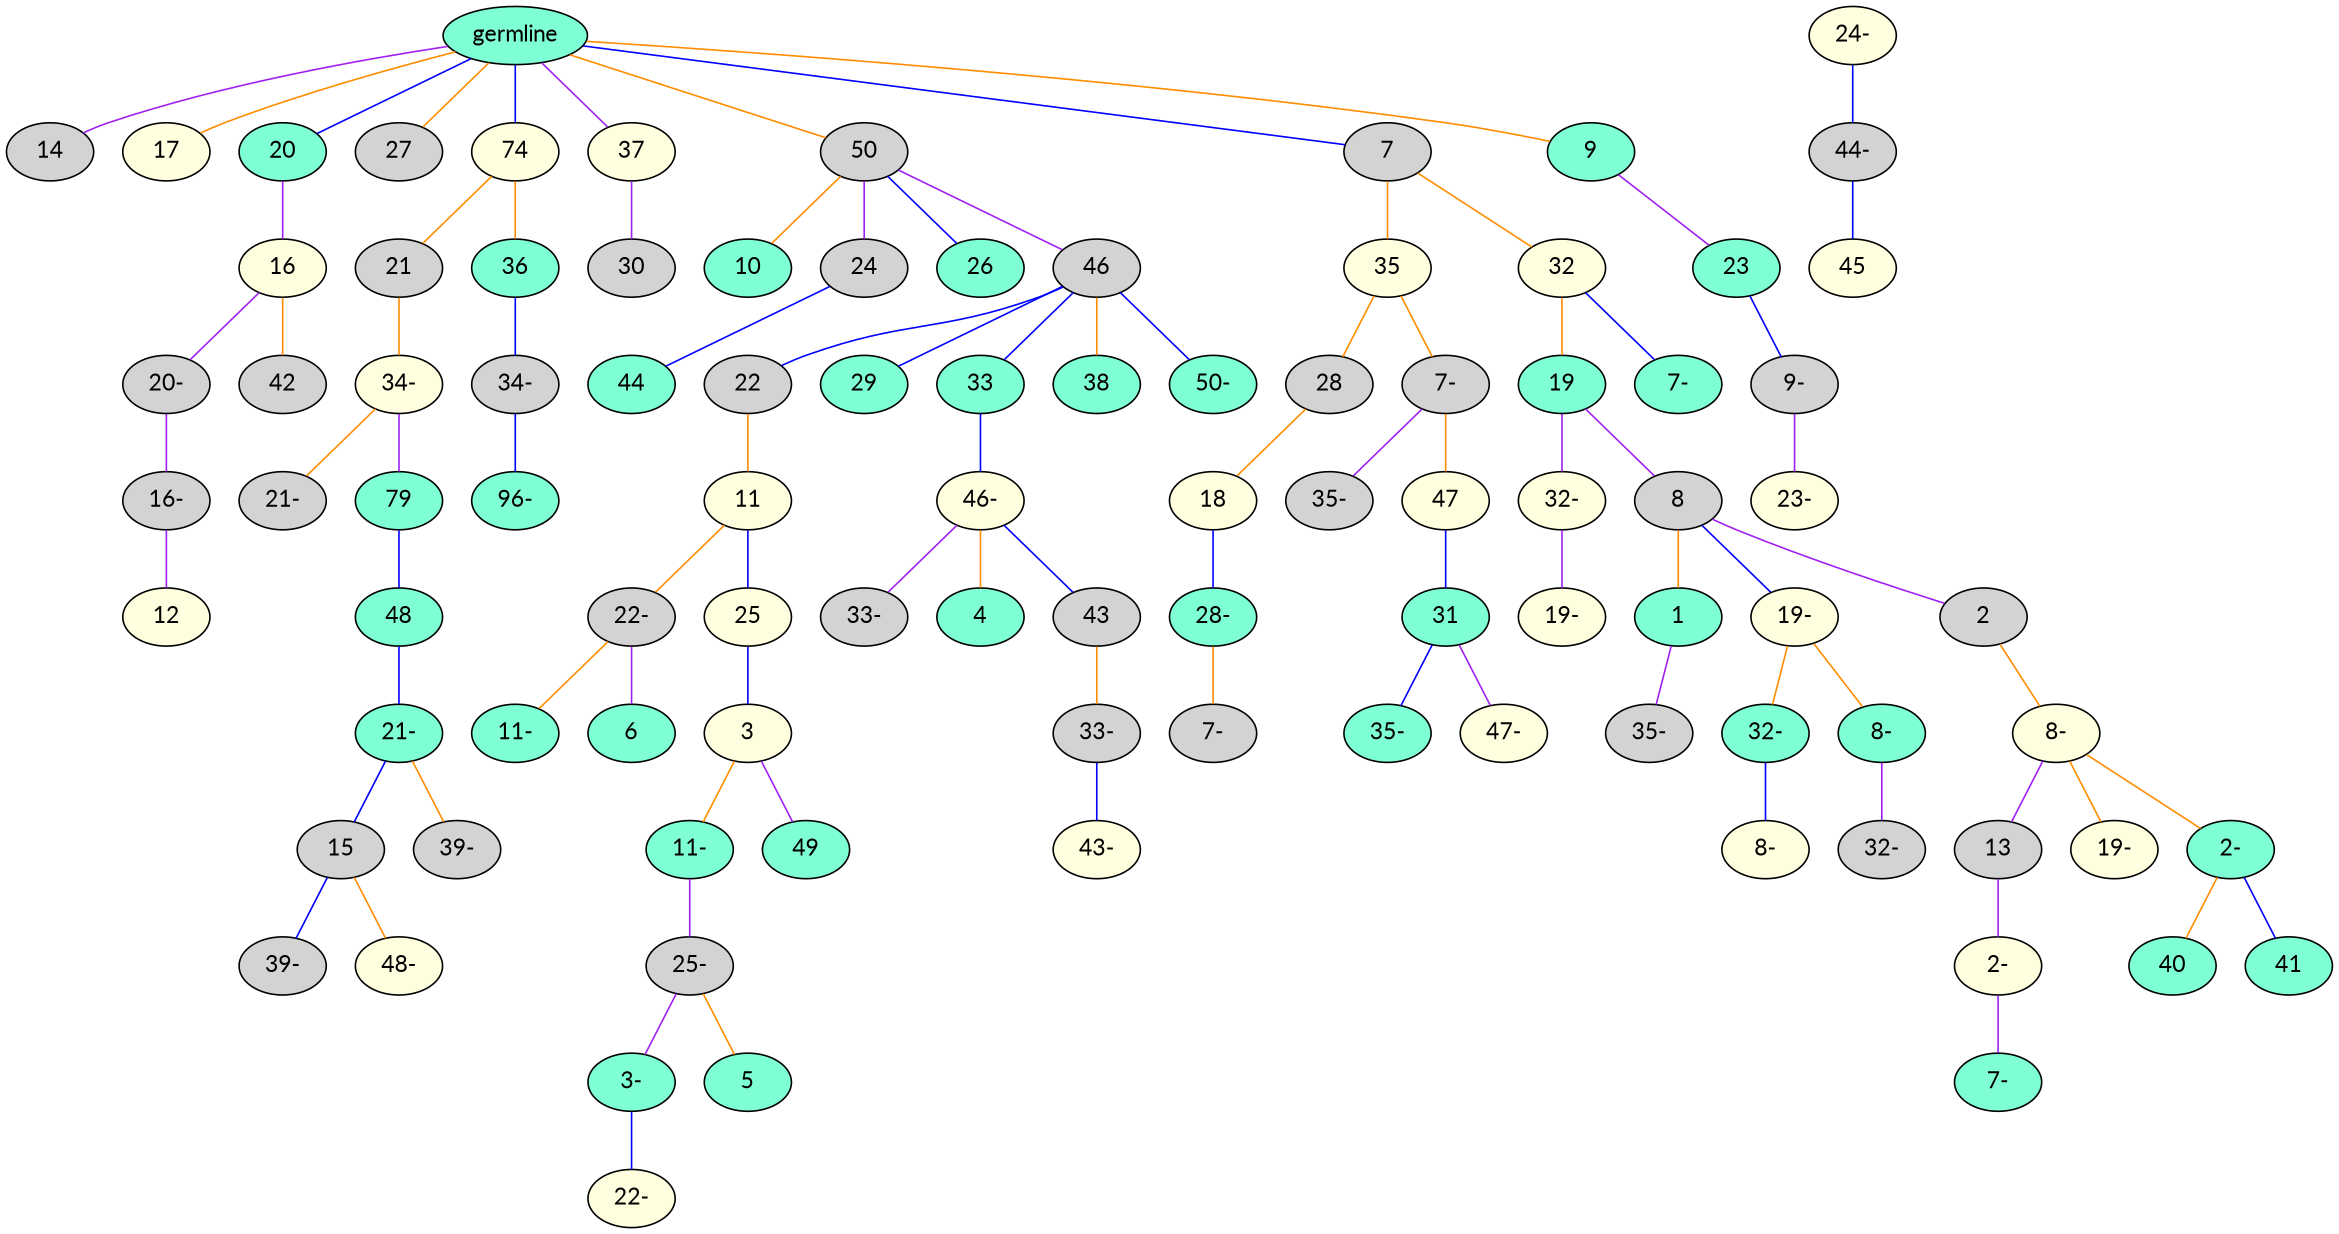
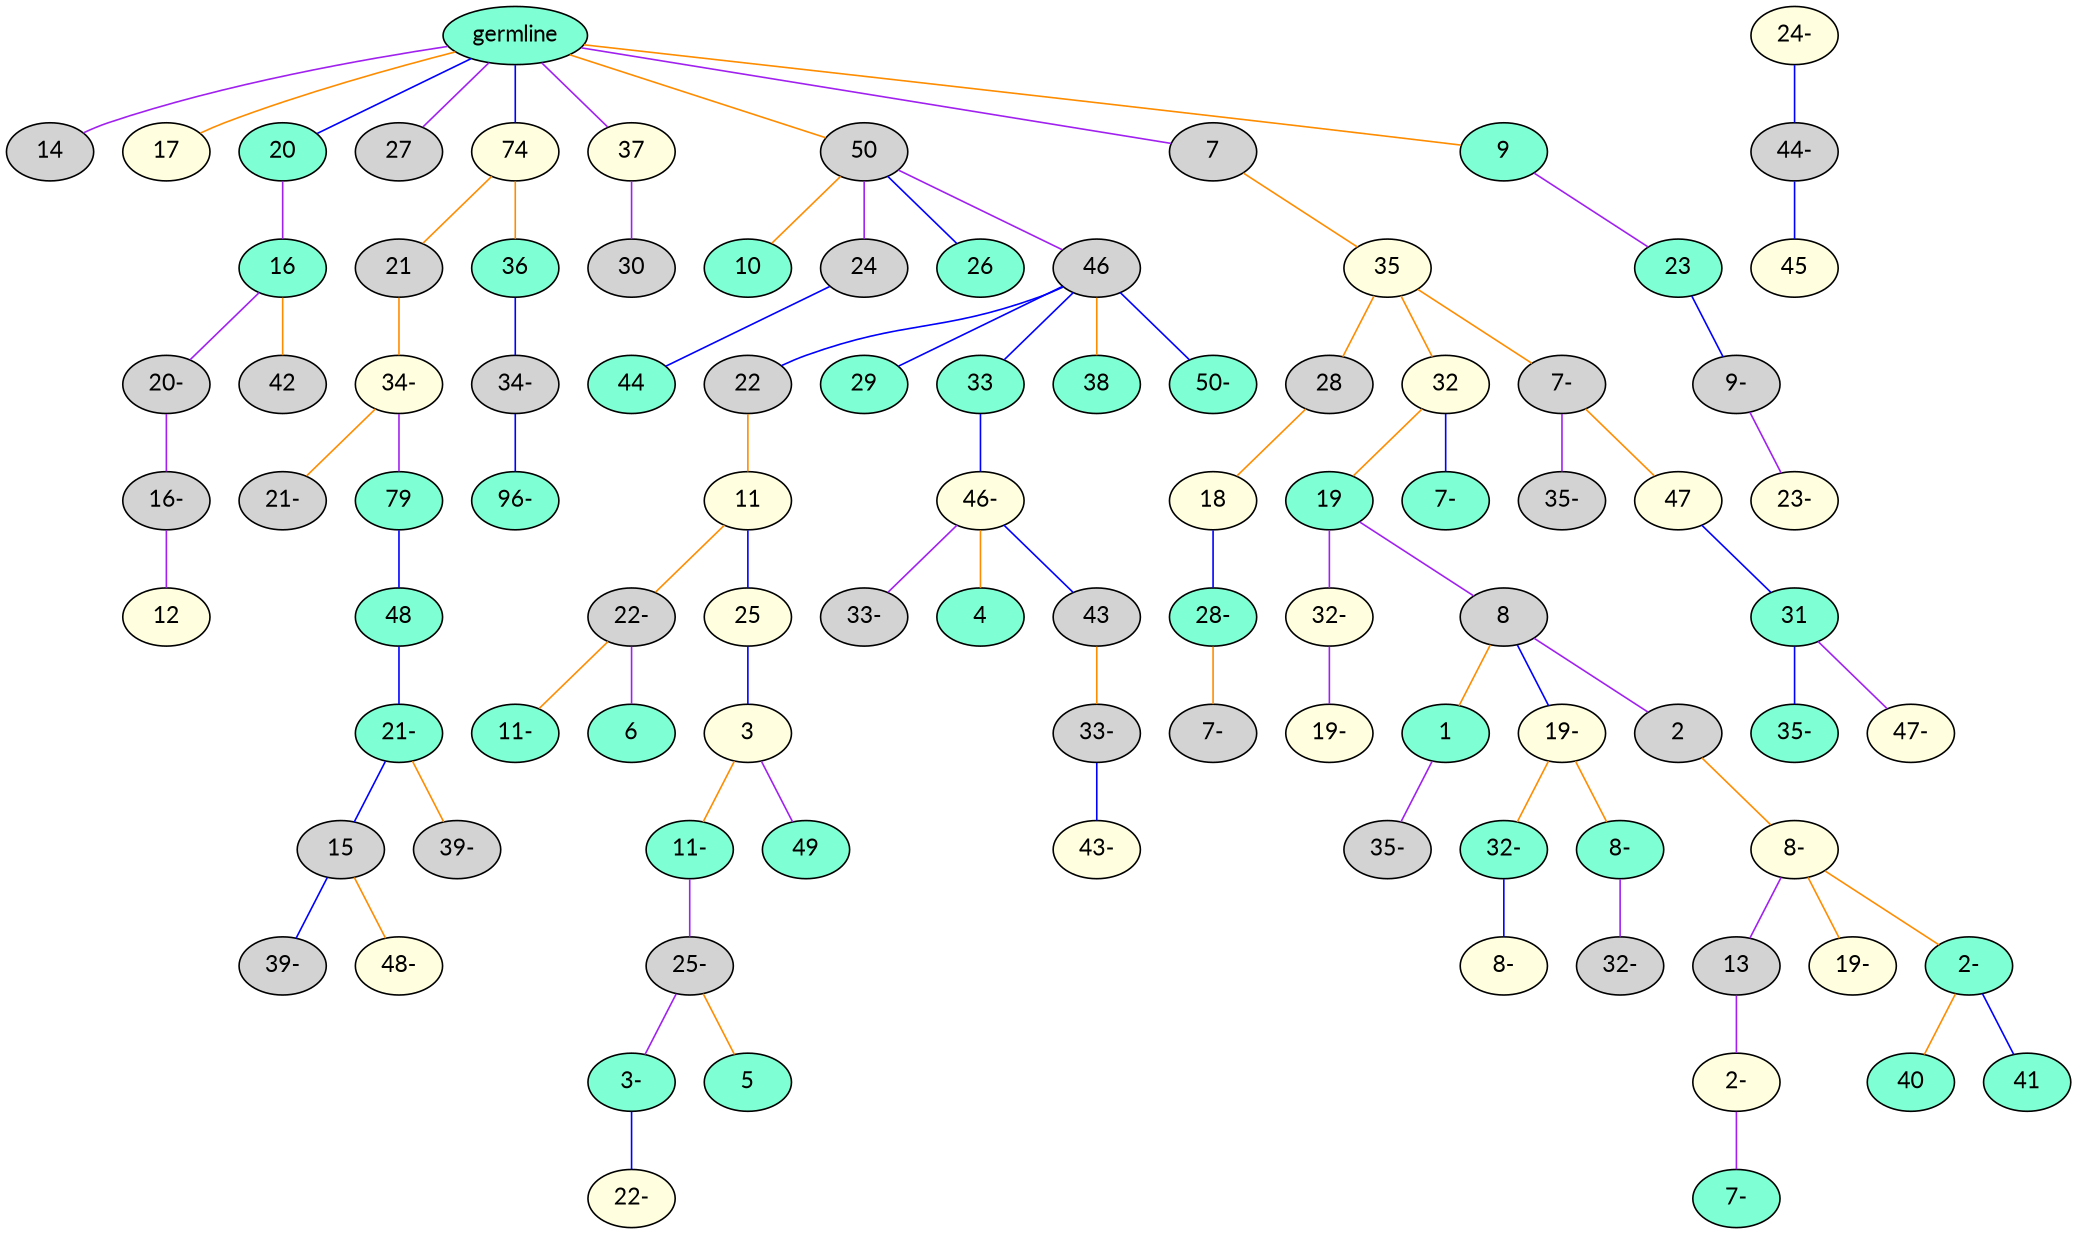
edge "germline" -- "27": color darkorange -> purple
edge "germline" -- "7": color blue -> purple
edge "7" -- "32": now "35" -- "32"
node "16": fillcolor lightyellow -> aquamarine
